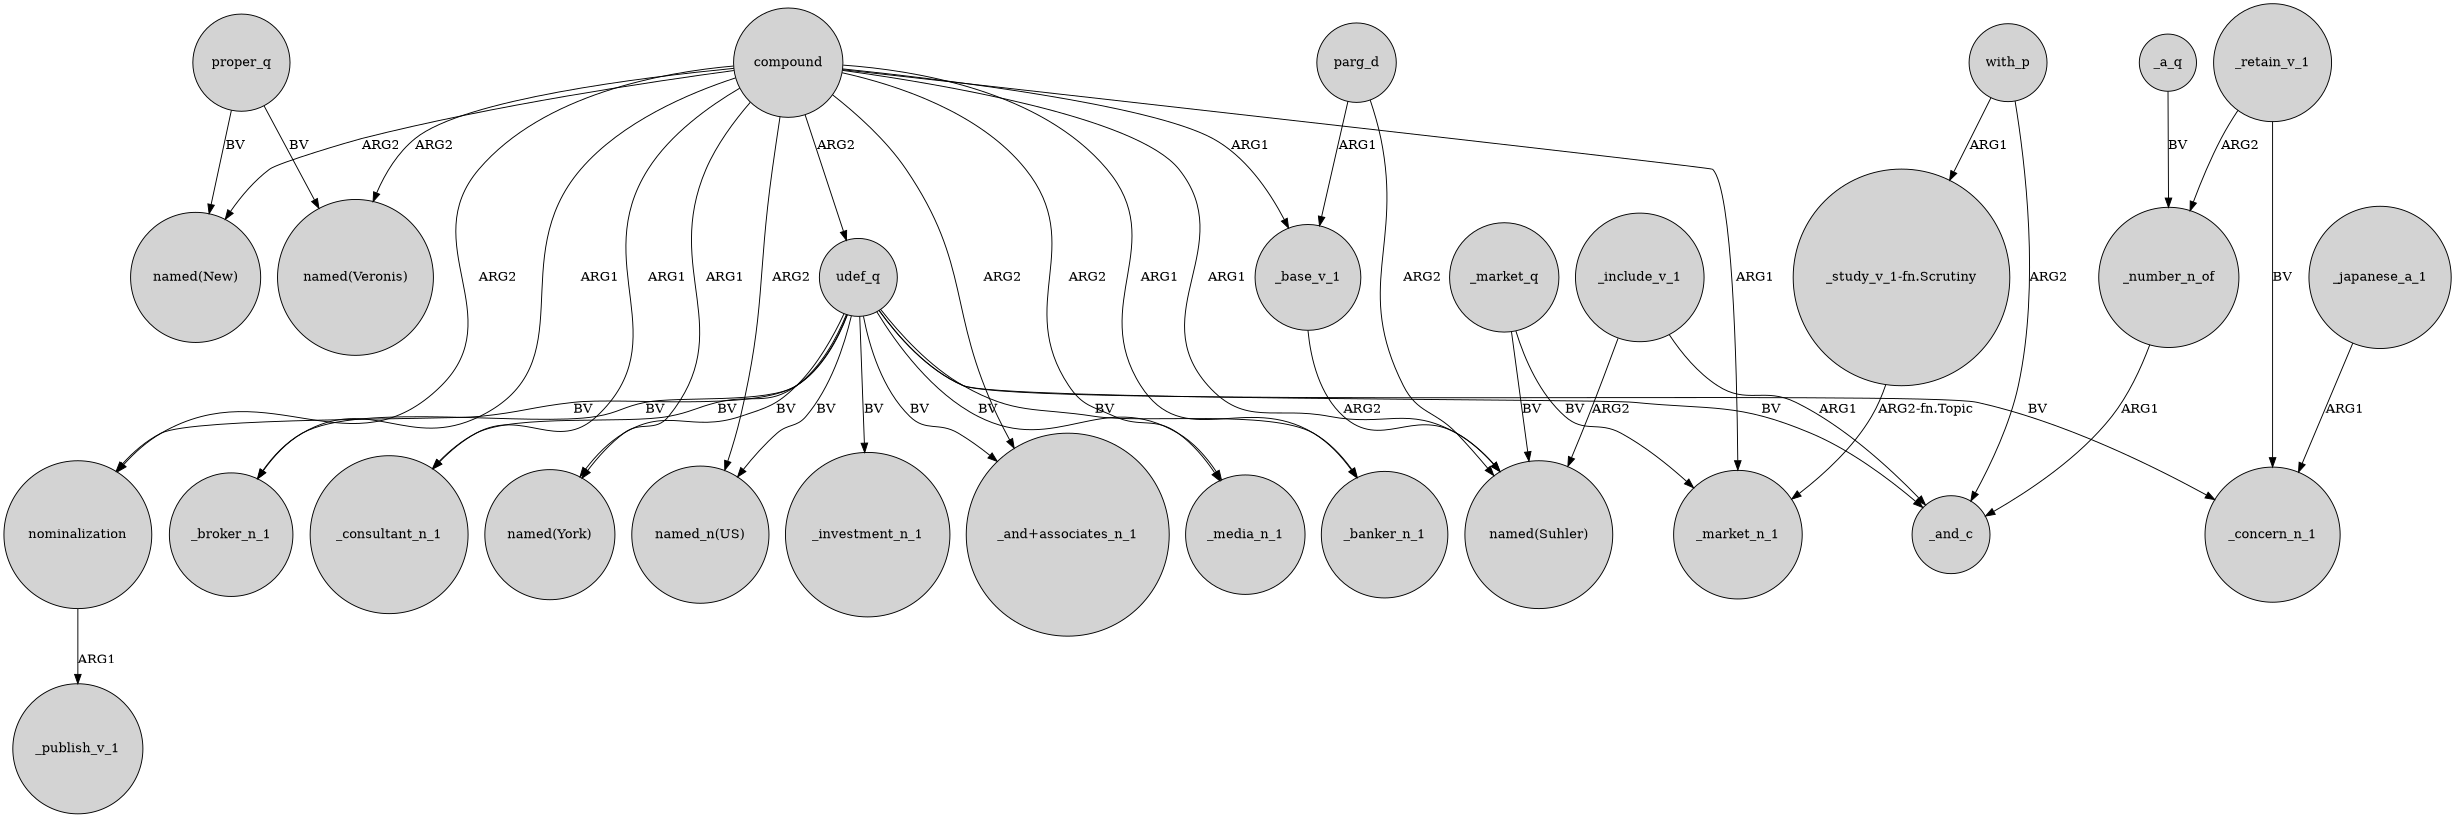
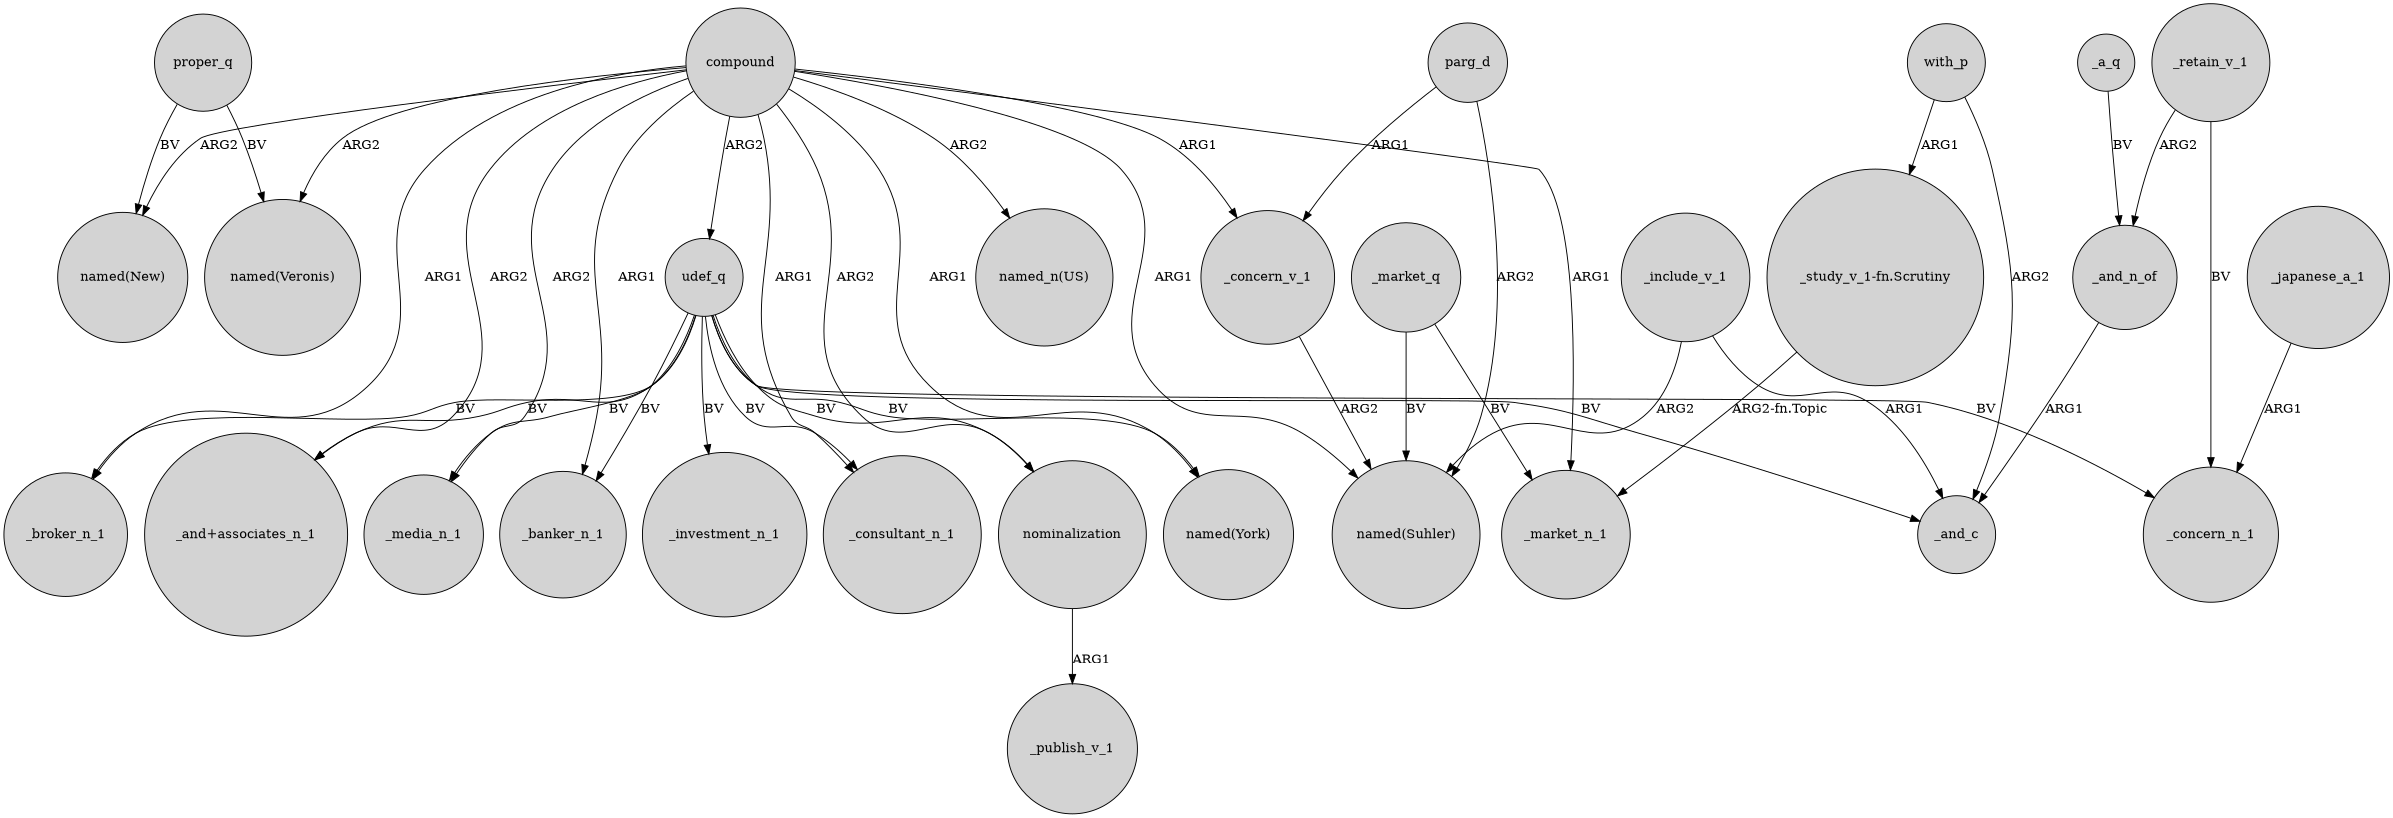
node "_base_v_1": label "_base_v_1" -> "_concern_v_1"
node "_number_n_of": label "_number_n_of" -> "_and_n_of"
edge "udef_q" -> "named_n(US)": removed, label "BV"
